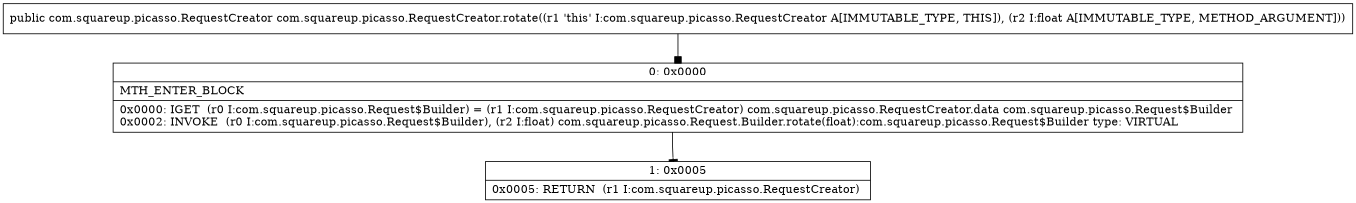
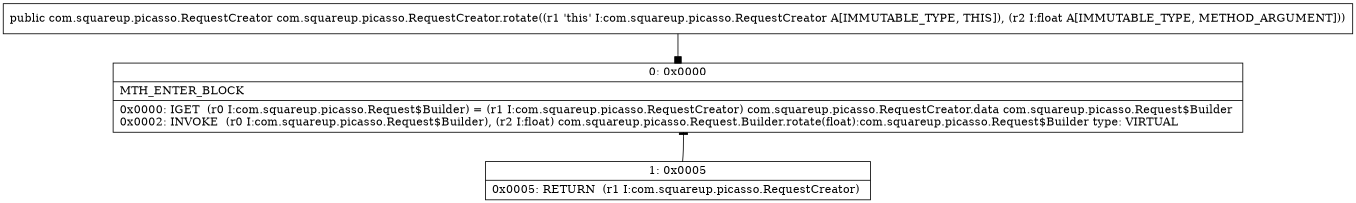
edge "0: 0x0000" -> "1: 0x0005": reversed
